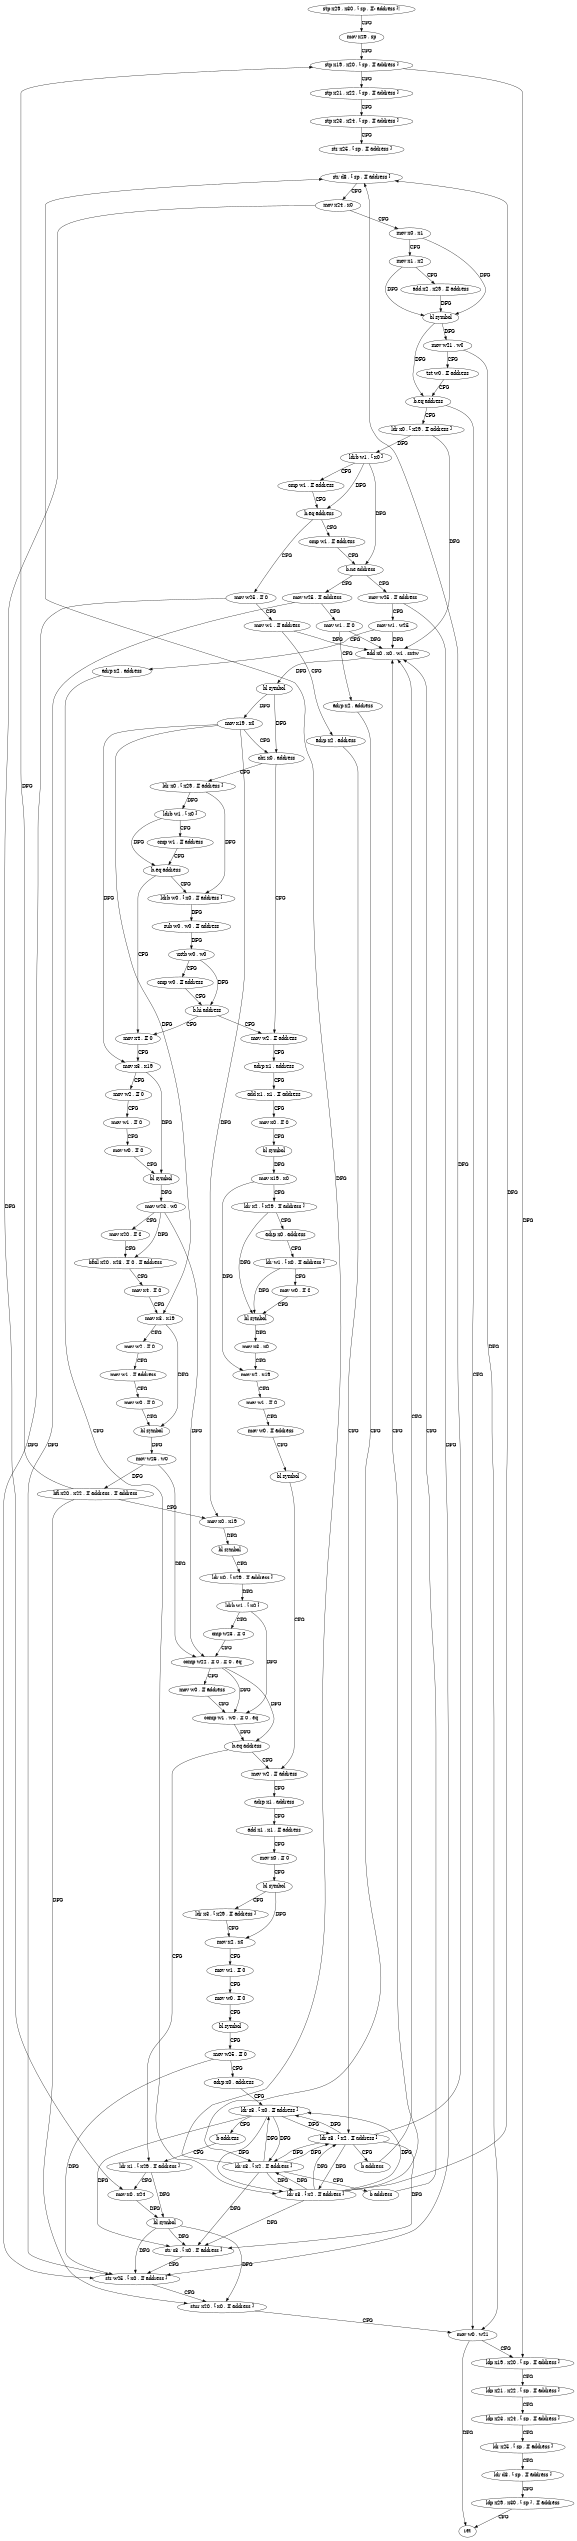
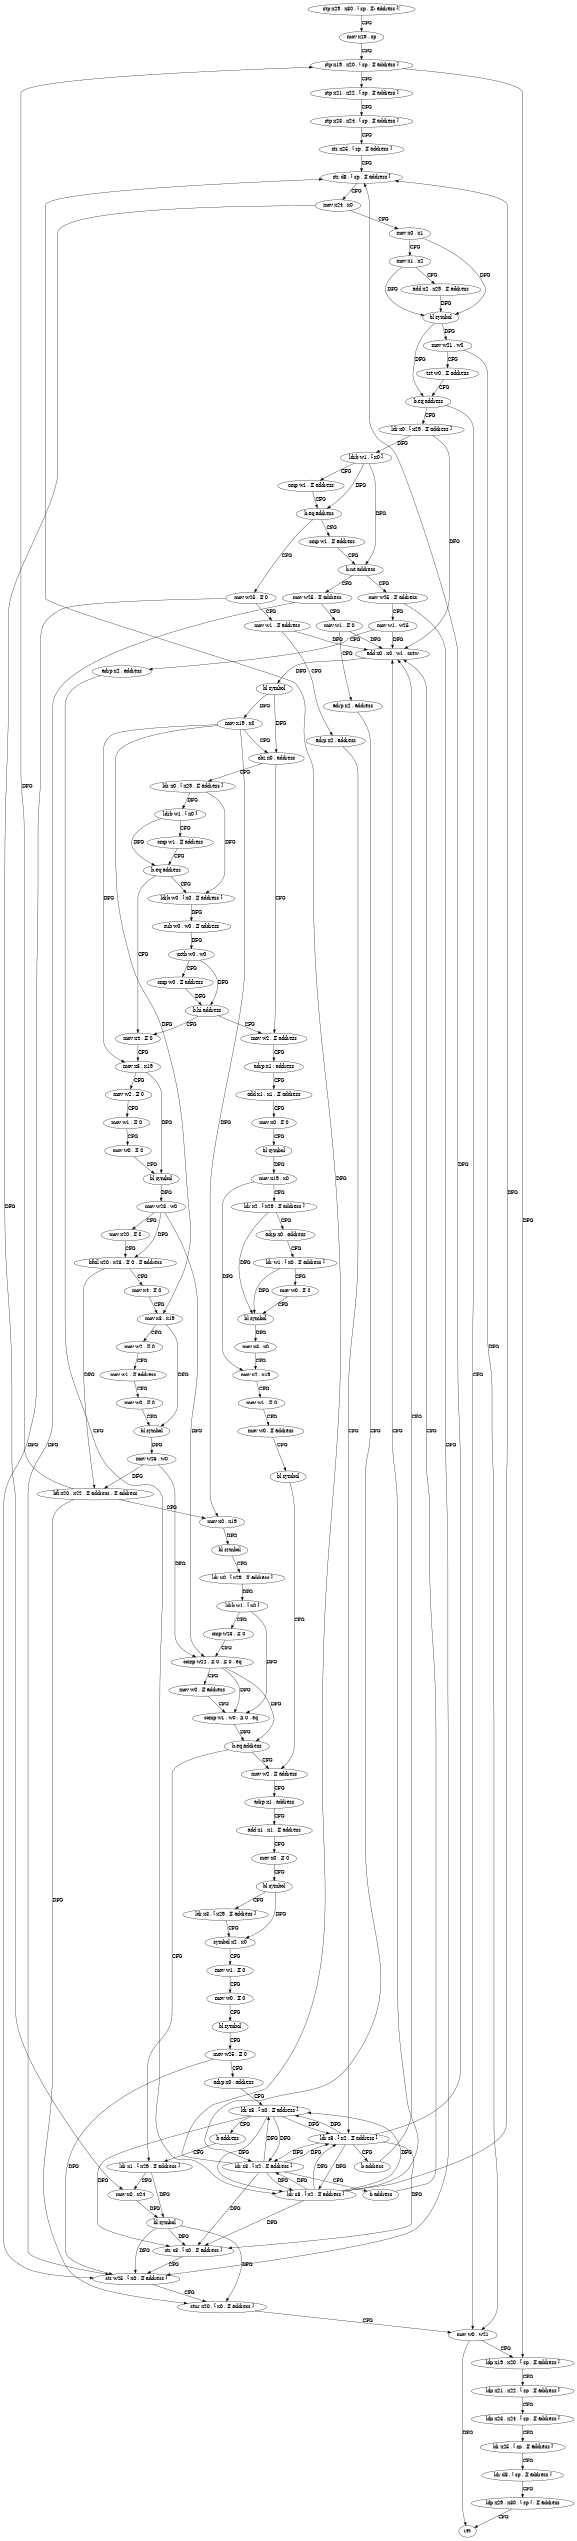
edge "str x25 , [ sp , # address ]" -> "str d8 , [ sp , # address ]": added, label "CFG"
edge "cmp w0 , # address" -> "b.hi address": label "CFG" -> "DFG"
edge "bfxil x20 , x23 , # 0 , # address" -> "bfi x20 , x22 , # address , # address": added, label "DFG"
node "mov x2 , x0": label "mov x2 , x0" -> "symbol x2 , x0"
